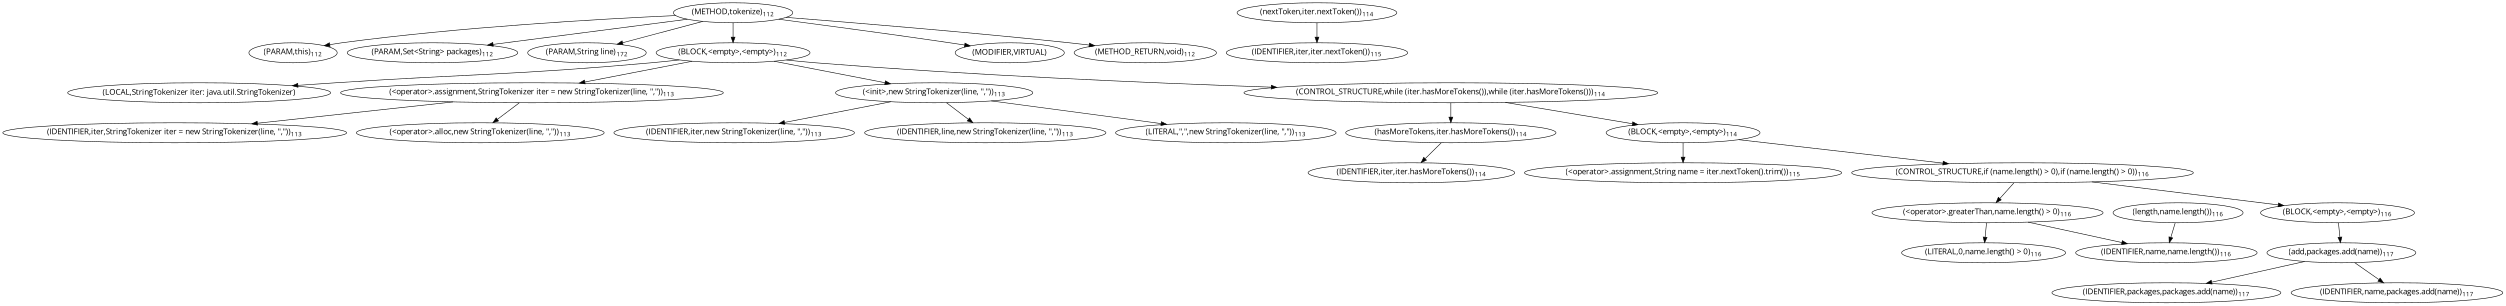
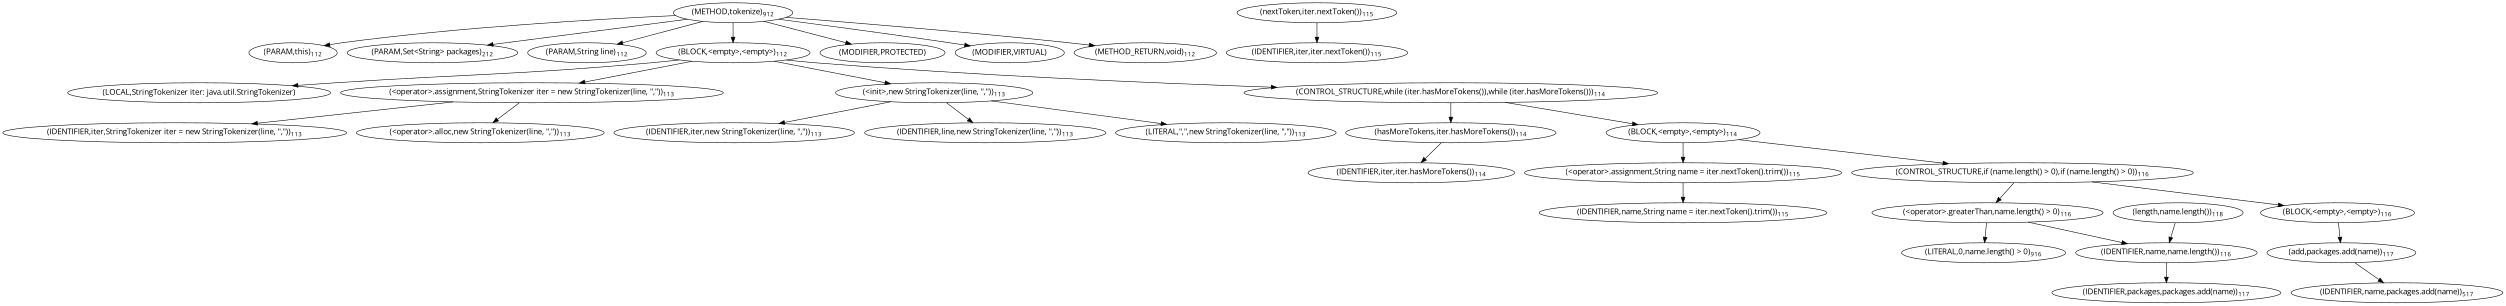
node "(METHOD,tokenize)": text "112" -> "912"
node "(nextToken,iter.nextToken())": text "114" -> "115"
node "(PARAM,Set<String> packages)": text "112" -> "212"
node "(PARAM,String line)": text "172" -> "112"
node "(MODIFIER,PROTECTED)": added
node "(length,name.length())": text "116" -> "118"
node "(IDENTIFIER,name,String name = iter.nextToken().trim())": added
node "(LITERAL,0,name.length() > 0)": text "116" -> "916"
edge "(add,packages.add(name))" -> "(IDENTIFIER,packages,packages.add(name))": now "(IDENTIFIER,name,name.length())" -> "(IDENTIFIER,packages,packages.add(name))"
node "(IDENTIFIER,name,packages.add(name))": text "117" -> "517"
